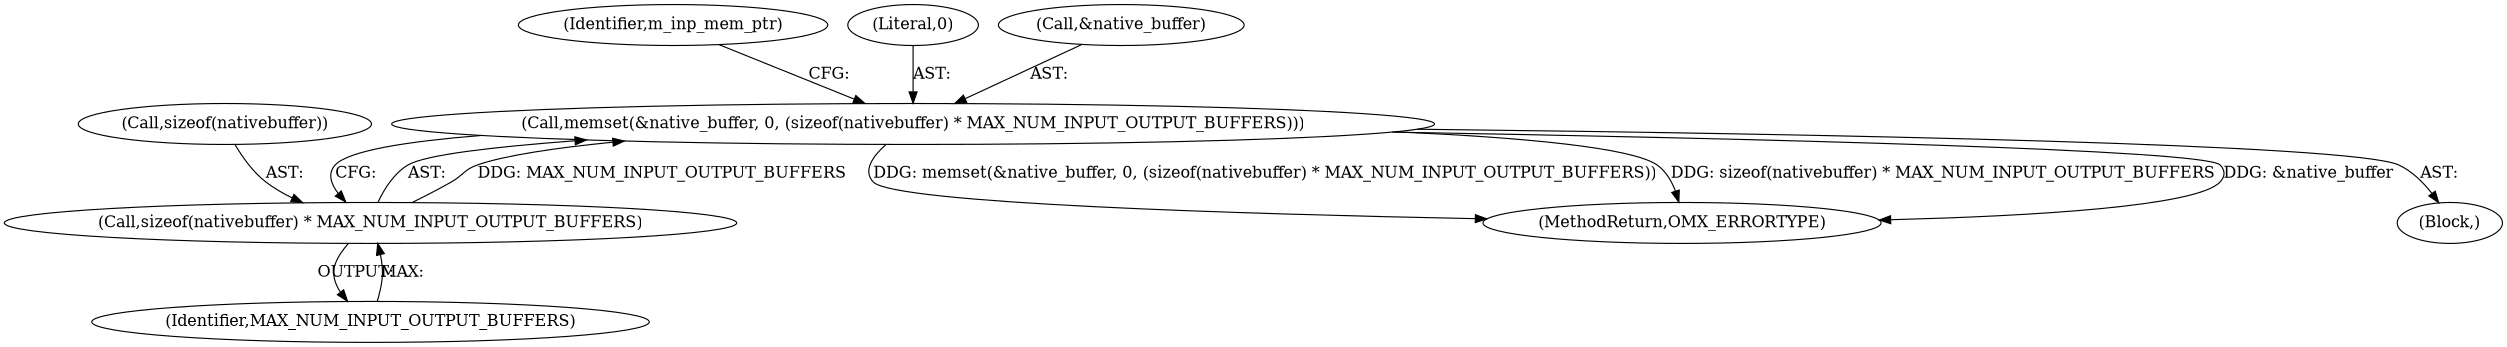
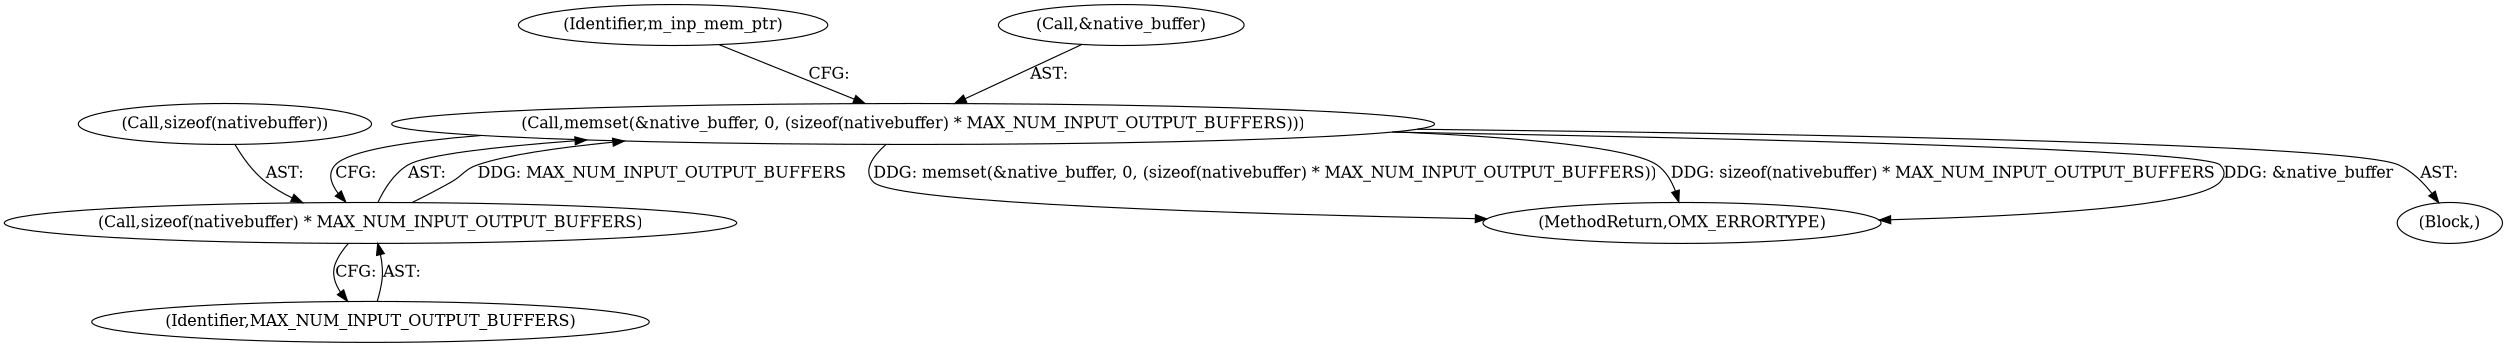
node "(Literal,0)": removed
edge "(Call,sizeof(nativebuffer) * MAX_NUM_INPUT_OUTPUT_BUFFERS)" -> "(Identifier,MAX_NUM_INPUT_OUTPUT_BUFFERS)": label "OUTPUT: " -> "CFG: "
edge "(Identifier,MAX_NUM_INPUT_OUTPUT_BUFFERS)" -> "(Call,sizeof(nativebuffer) * MAX_NUM_INPUT_OUTPUT_BUFFERS)": label "MAX: " -> "AST: "
